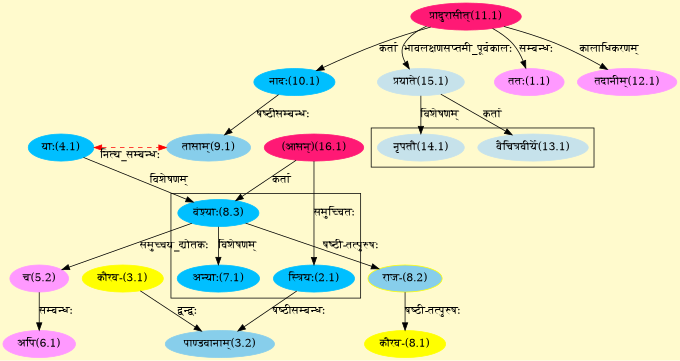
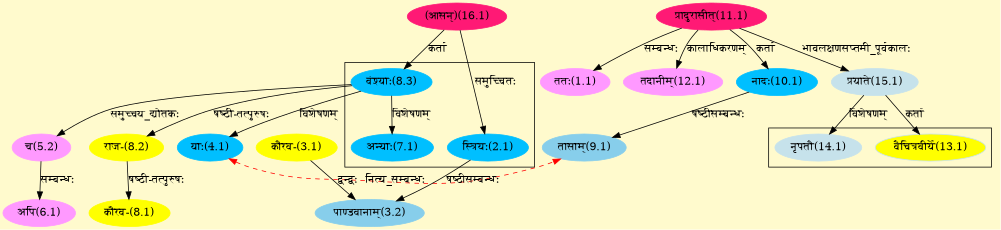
node "वैचित्रवीर्ये(13.1)": fillcolor #c6e2eb -> #ffff00
edge "याः(4.1)" -> "वंश्याः(8.3)": reversed
node "राज-(8.2)": fillcolor #87ceeb -> #ffff00
